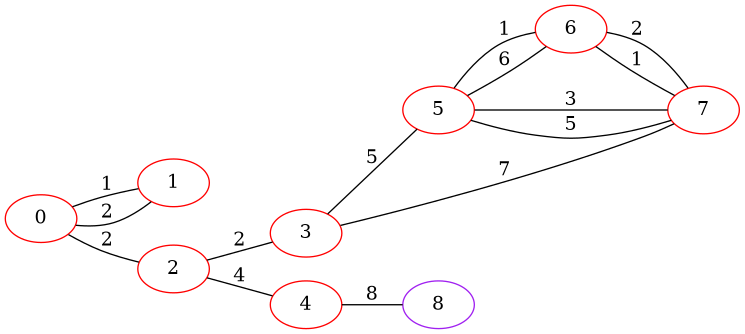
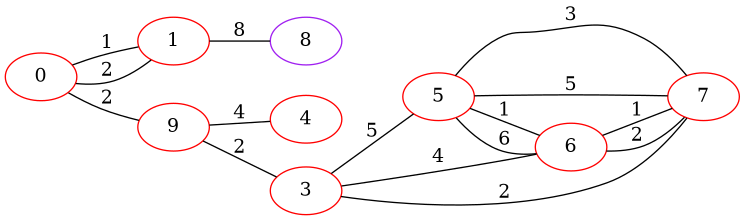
edge "7" -- "3": label "7" -> "2"
edge "6" -- "3": added, label "4"
node "2": label "2" -> "9"
edge "4" -- "8": now "1" -- "8"
